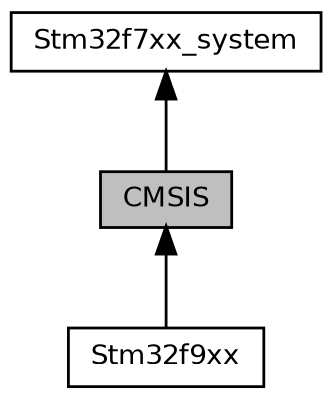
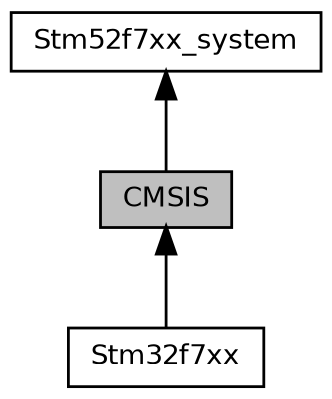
node "Stm32f7xx_system": label "Stm32f7xx_system" -> "Stm52f7xx_system"
node "Stm32f9xx": label "Stm32f9xx" -> "Stm32f7xx"
